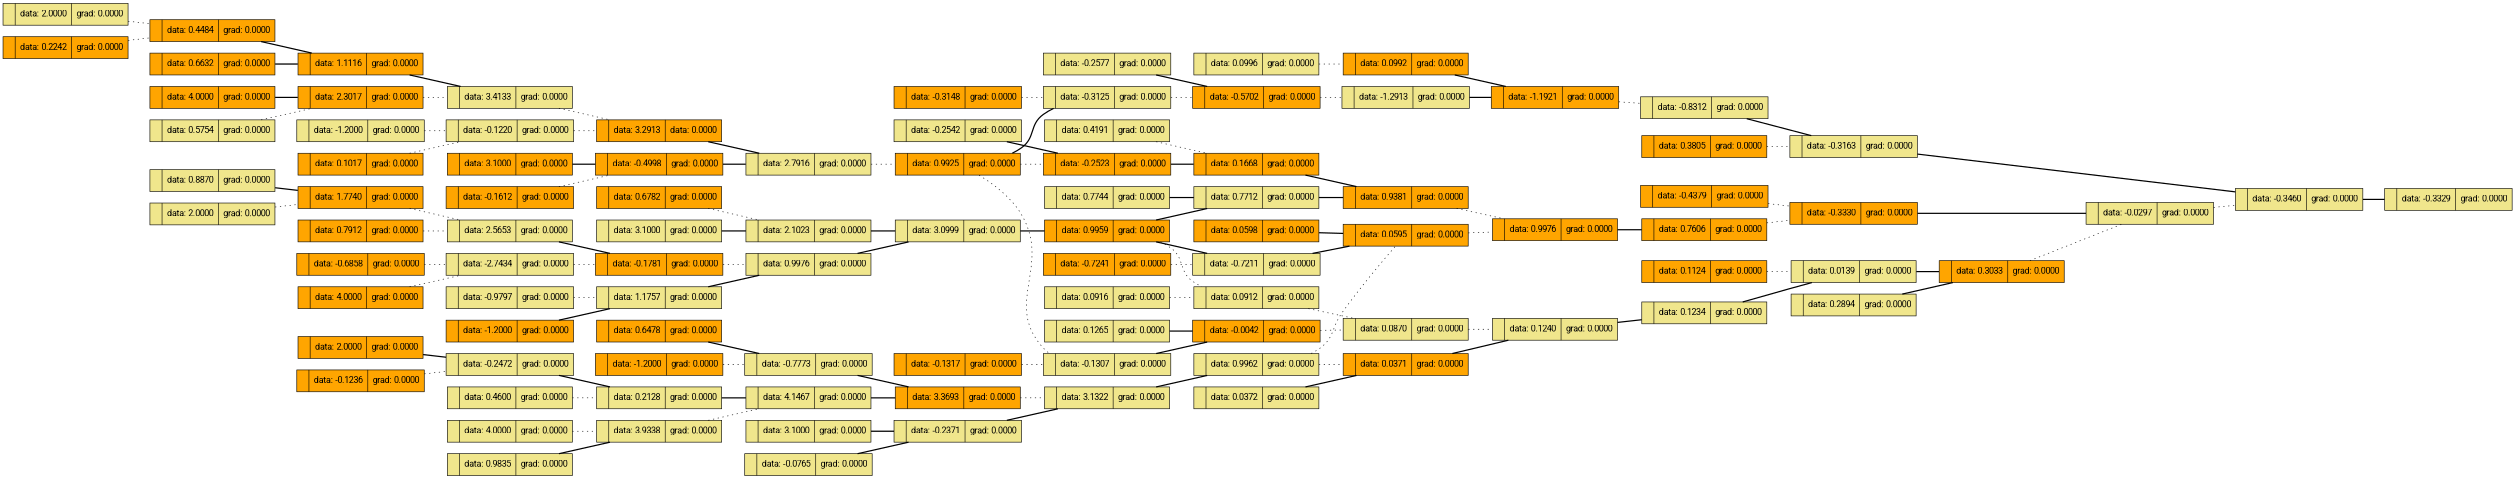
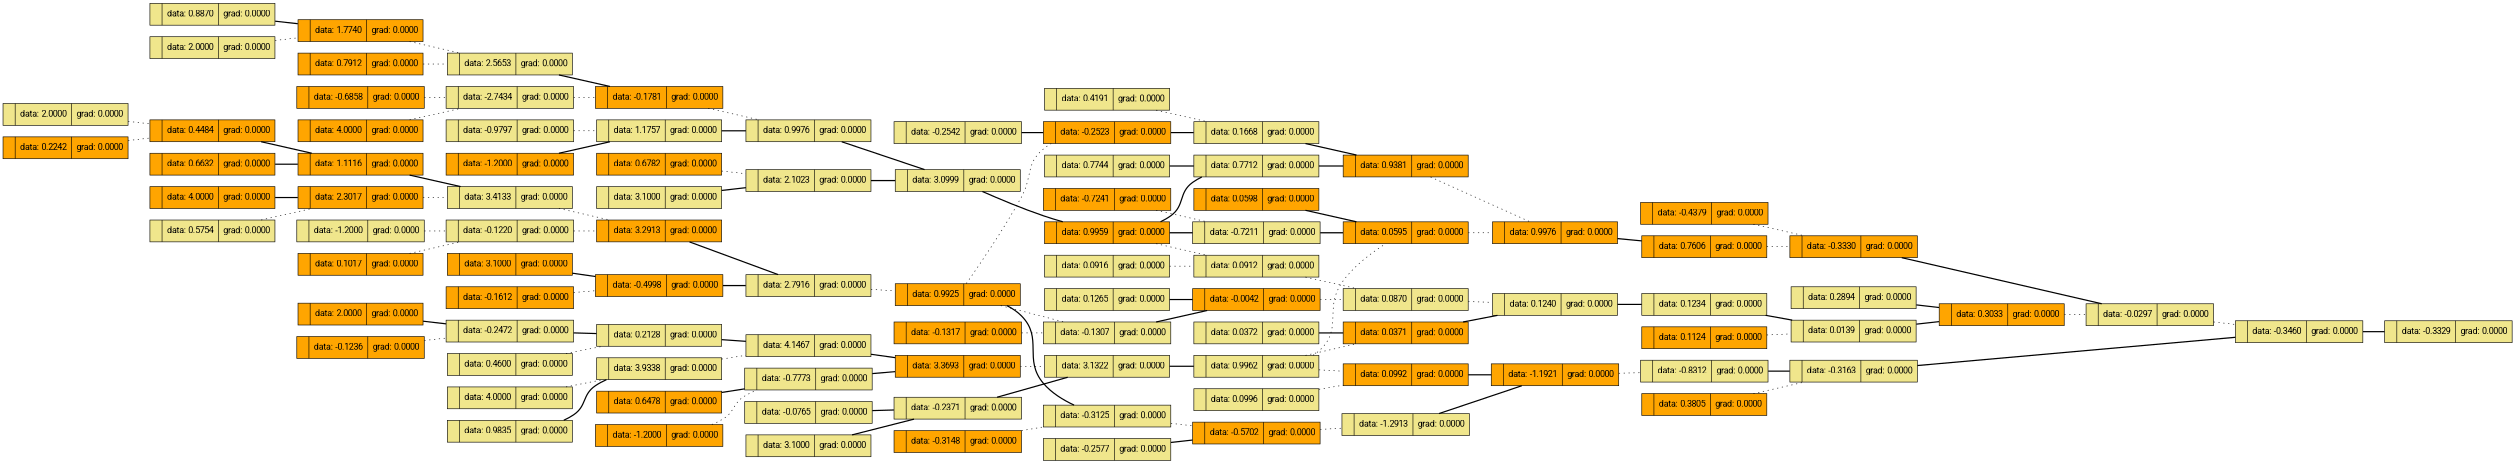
node "data: 3.2913": text "data: 0.0000" -> "grad: 0.0000"
node "data: 0.1668": fillcolor orange -> khaki
edge "data: 0.9962" -- "data: 0.0992": added
